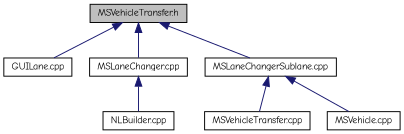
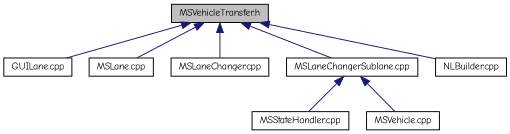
node "MSLane.cpp": added
edge "NLBuilder.cpp" -> "MSLaneChanger.cpp": now "NLBuilder.cpp" -> "MSVehicleTransfer.h"
node "MSVehicleTransfer.cpp": label "MSVehicleTransfer.cpp" -> "MSStateHandler.cpp"
